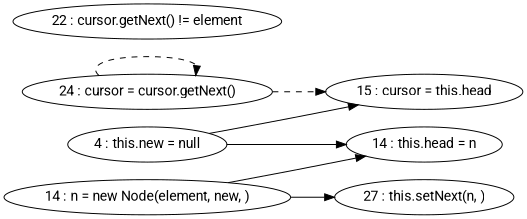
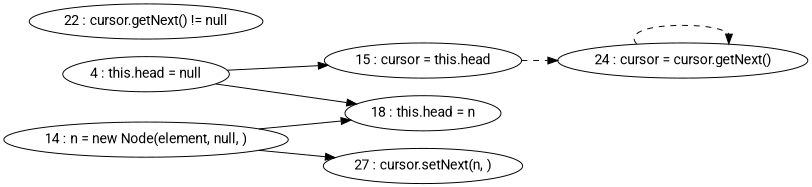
node "22 : cursor.getNext() != element": label "22 : cursor.getNext() != element" -> "22 : cursor.getNext() != null"
edge "24 : cursor = cursor.getNext()" -> "15 : cursor = this.head": reversed
node "4 : this.new = null": label "4 : this.new = null" -> "4 : this.head = null"
node "14 : this.head = n": label "14 : this.head = n" -> "18 : this.head = n"
node "14 : n = new Node(element, new, )": label "14 : n = new Node(element, new, )" -> "14 : n = new Node(element, null, )"
node "27 : this.setNext(n, )": label "27 : this.setNext(n, )" -> "27 : cursor.setNext(n, )"
